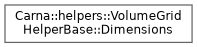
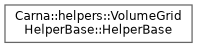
node "Carna::helpers::VolumeGrid HelperBase::Dimensions": label "Carna::helpers::VolumeGrid HelperBase::Dimensions" -> "Carna::helpers::VolumeGrid HelperBase::HelperBase"
